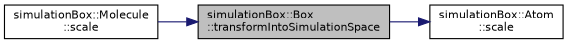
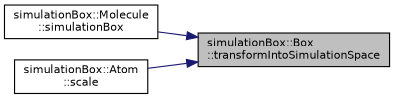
node "simulationBox::Molecule ::scale": label "simulationBox::Molecule ::scale" -> "simulationBox::Molecule ::simulationBox"
edge "simulationBox::Box ::transformIntoSimulationSpace" -> "simulationBox::Atom ::scale": reversed
